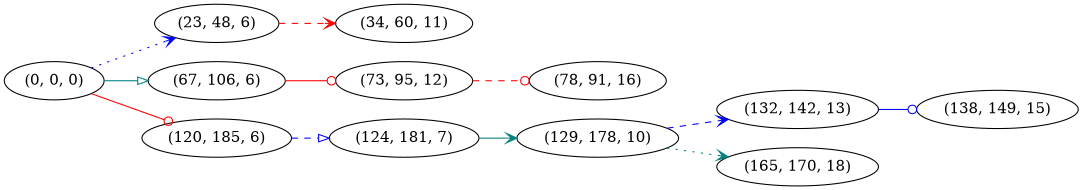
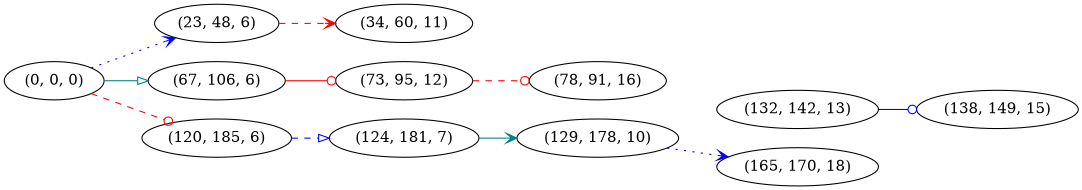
edge "(0, 0, 0)" -> "(120, 185, 6)": style solid -> dashed
edge "(129, 178, 10)" -> "(132, 142, 13)": removed
edge "(129, 178, 10)" -> "(165, 170, 18)": color teal -> blue
